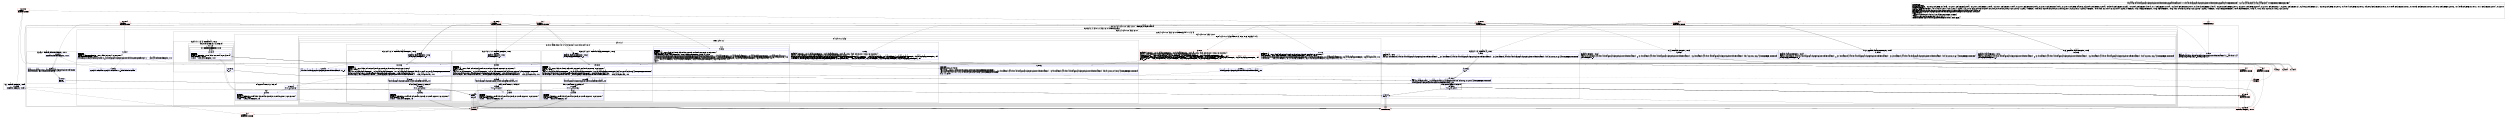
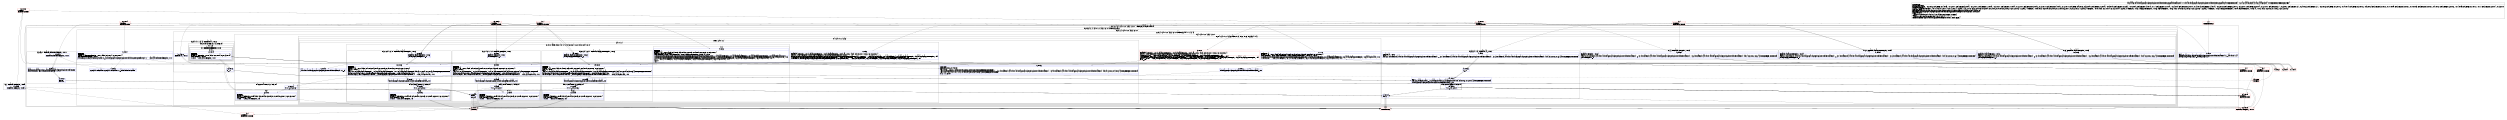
node "117: 0x0102": added
